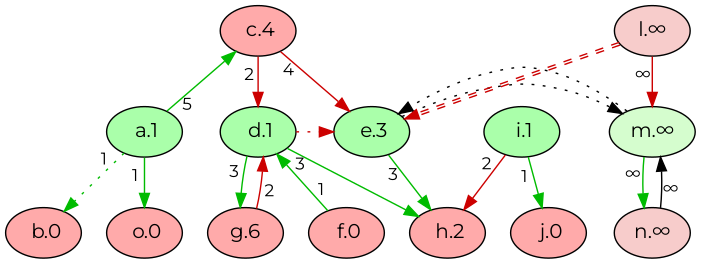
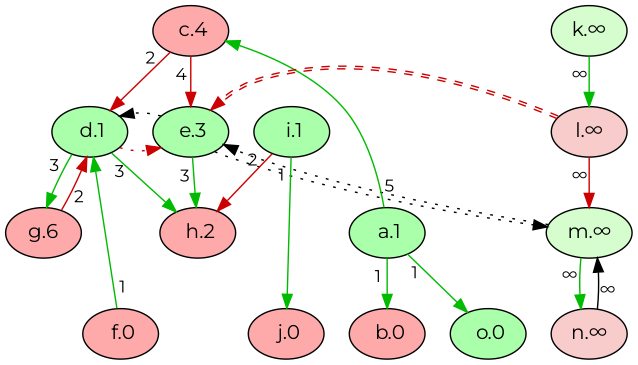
node "k.∞": added
edge "e.3" -> "d.1": added
edge "a.1" -> "b.0": style dotted -> solid
node "o.0": fillcolor #ffaaaa -> #aaffaa
